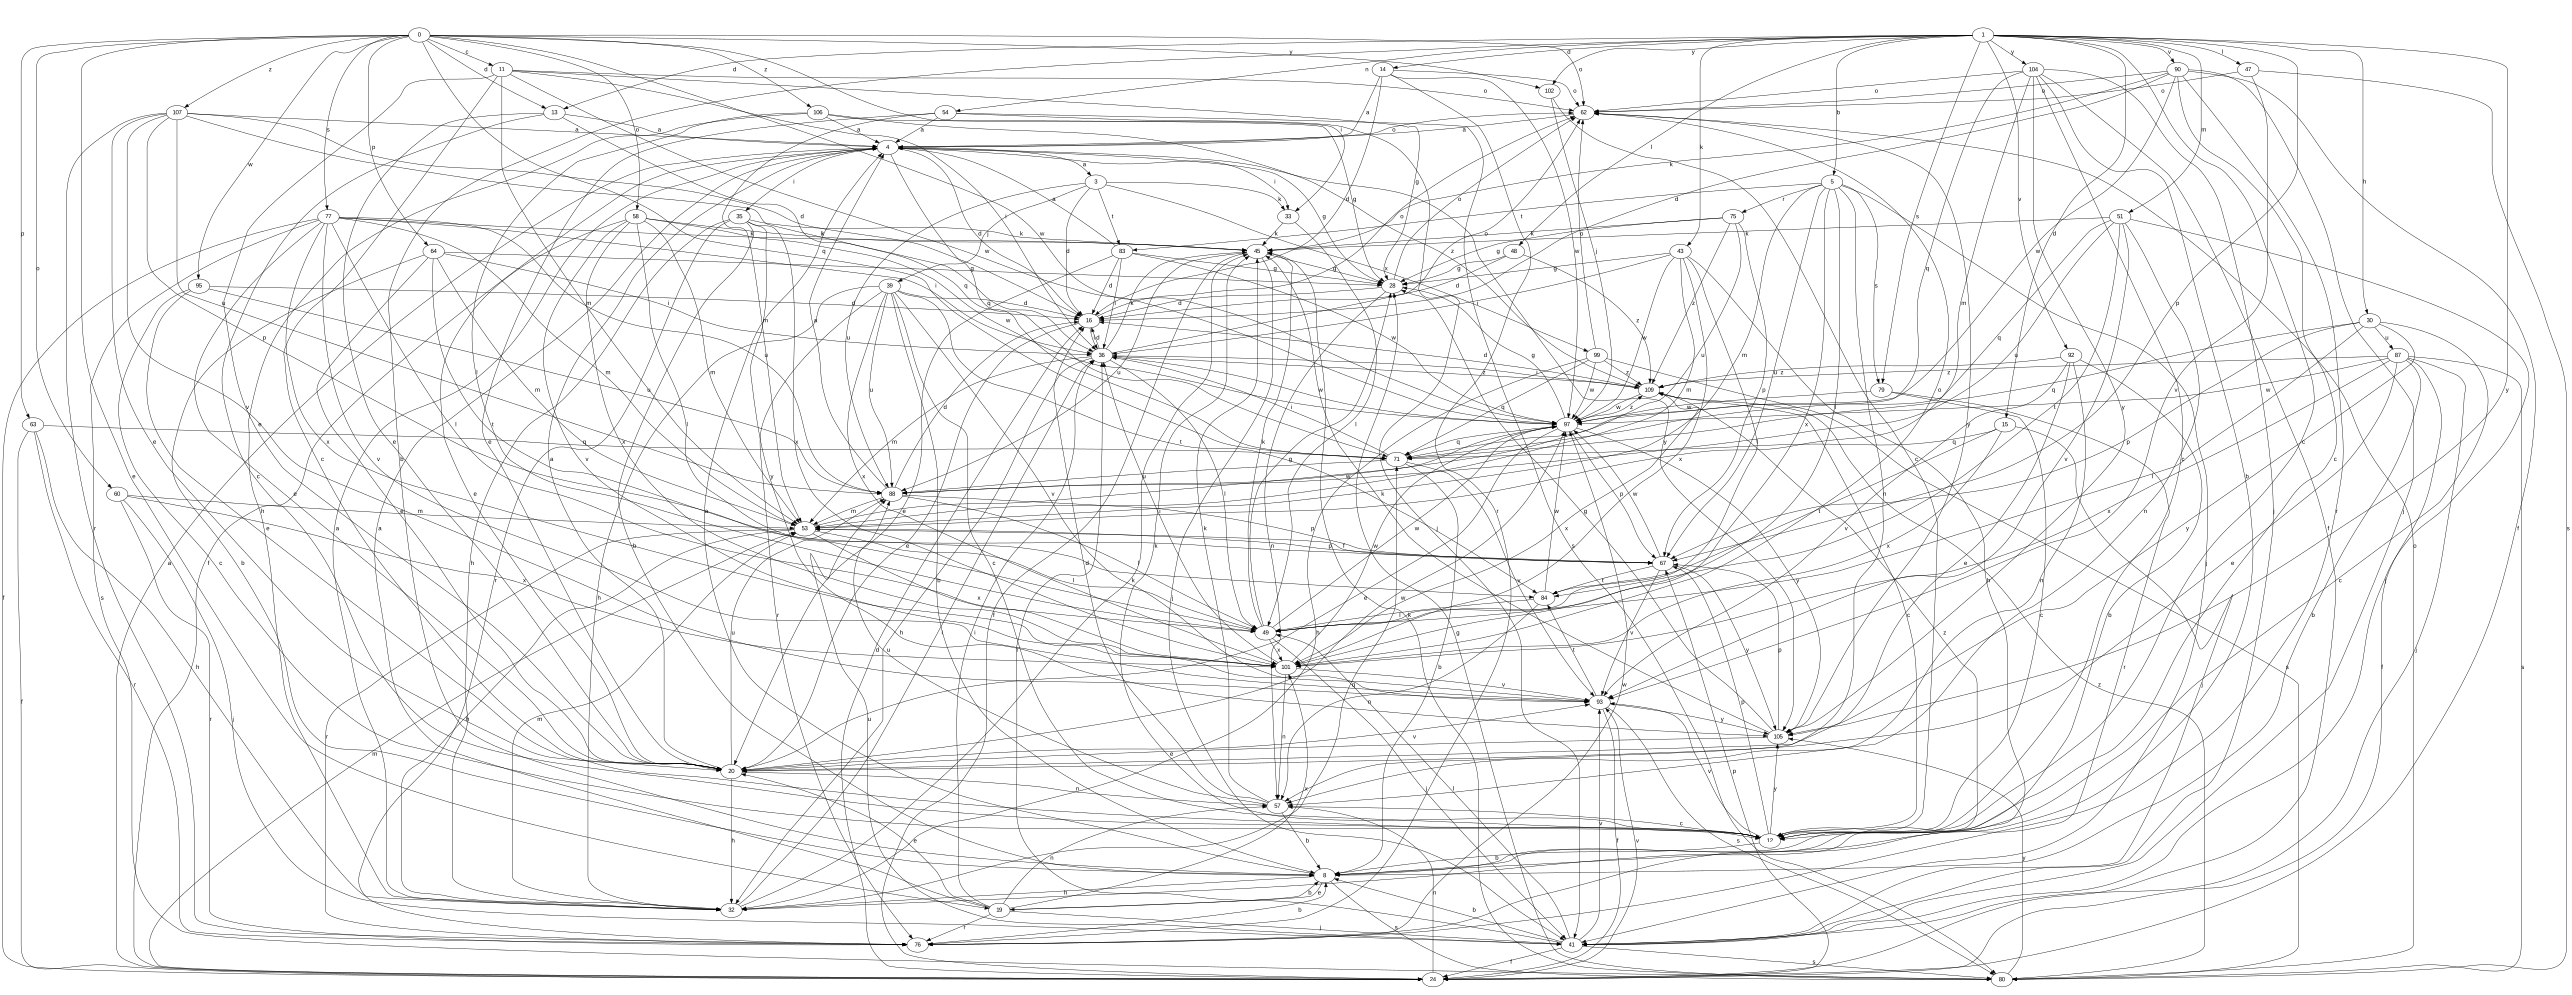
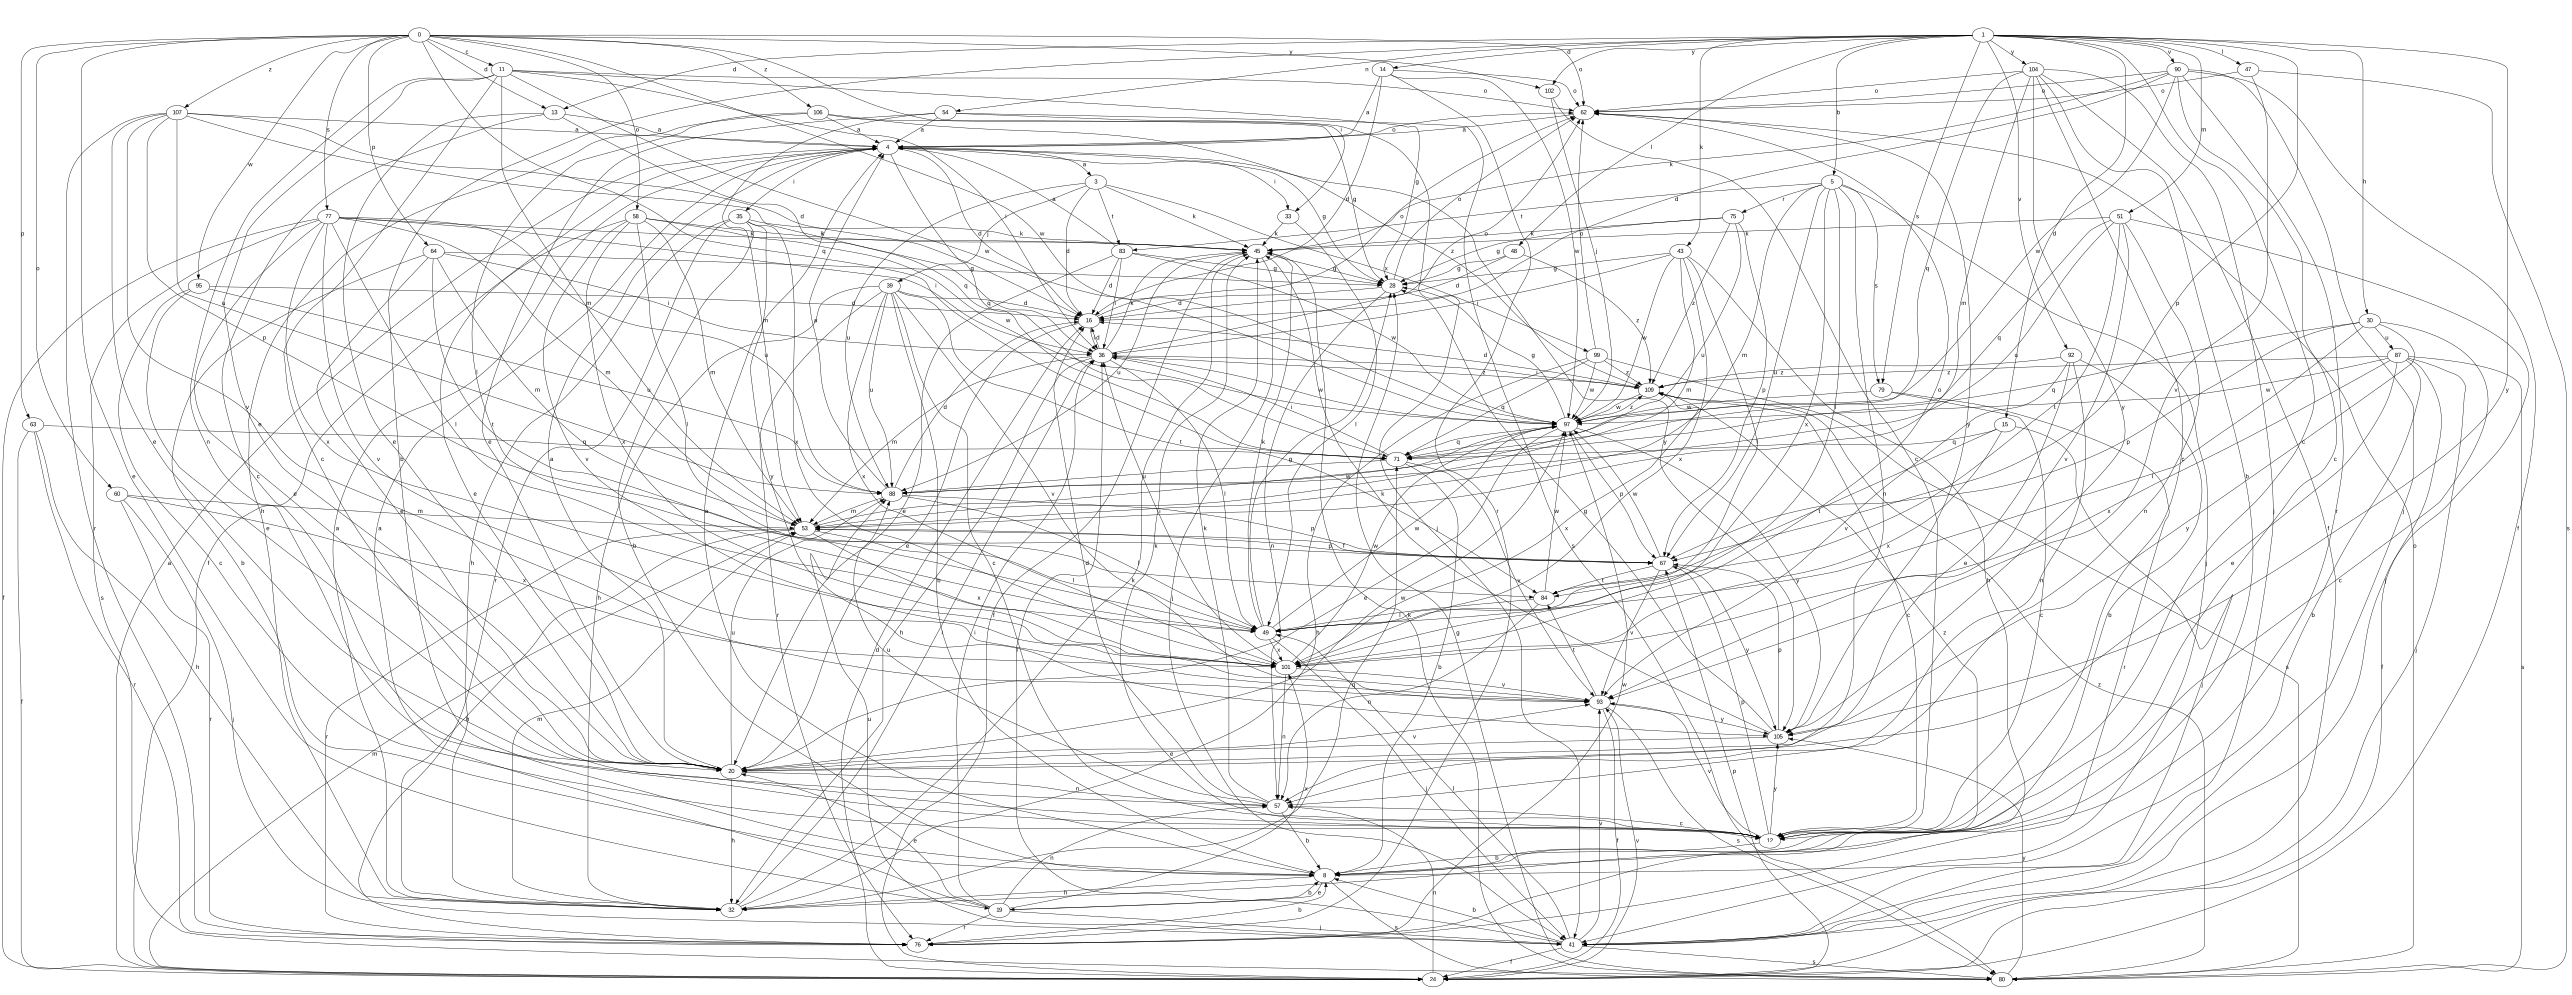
edge "3" -> "33": now "3" -> "45"
edge "11" -> "57": added, label "n"
